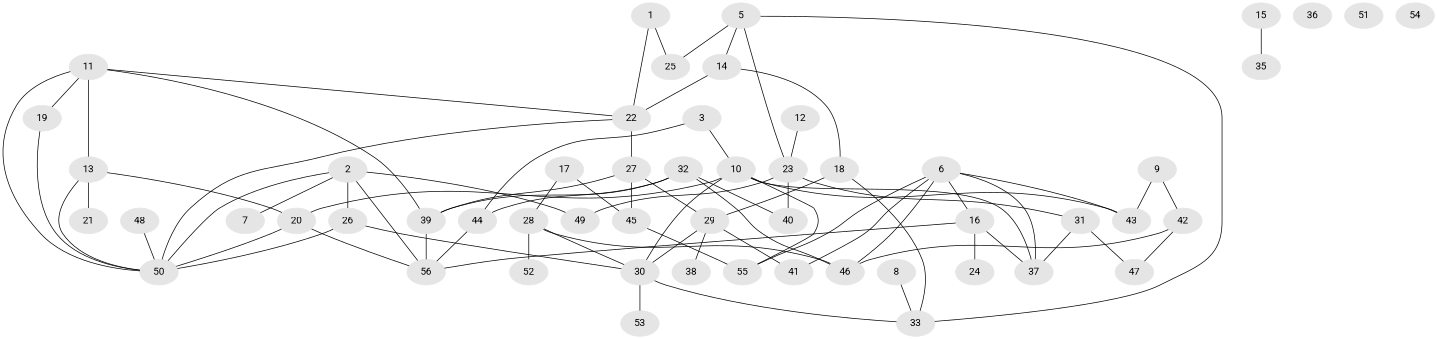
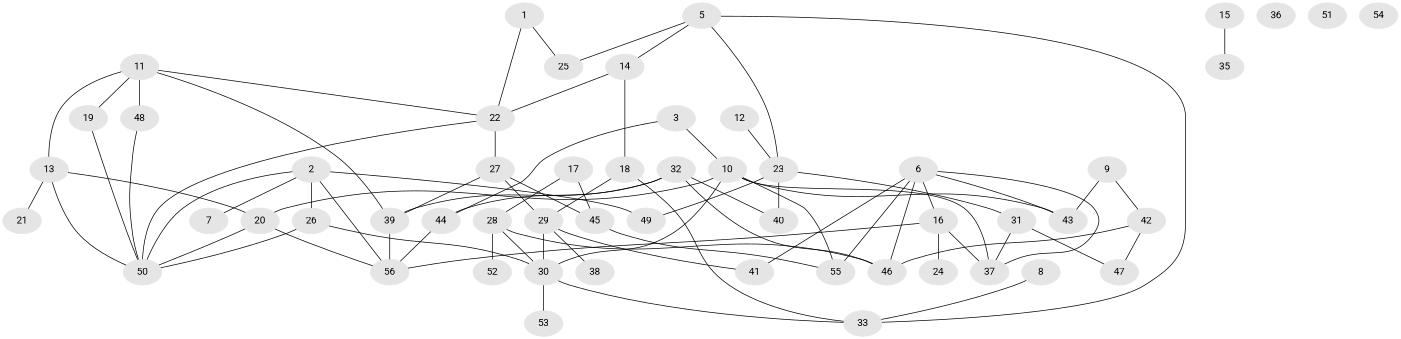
edge "11" -- "50": now "11" -- "48"
